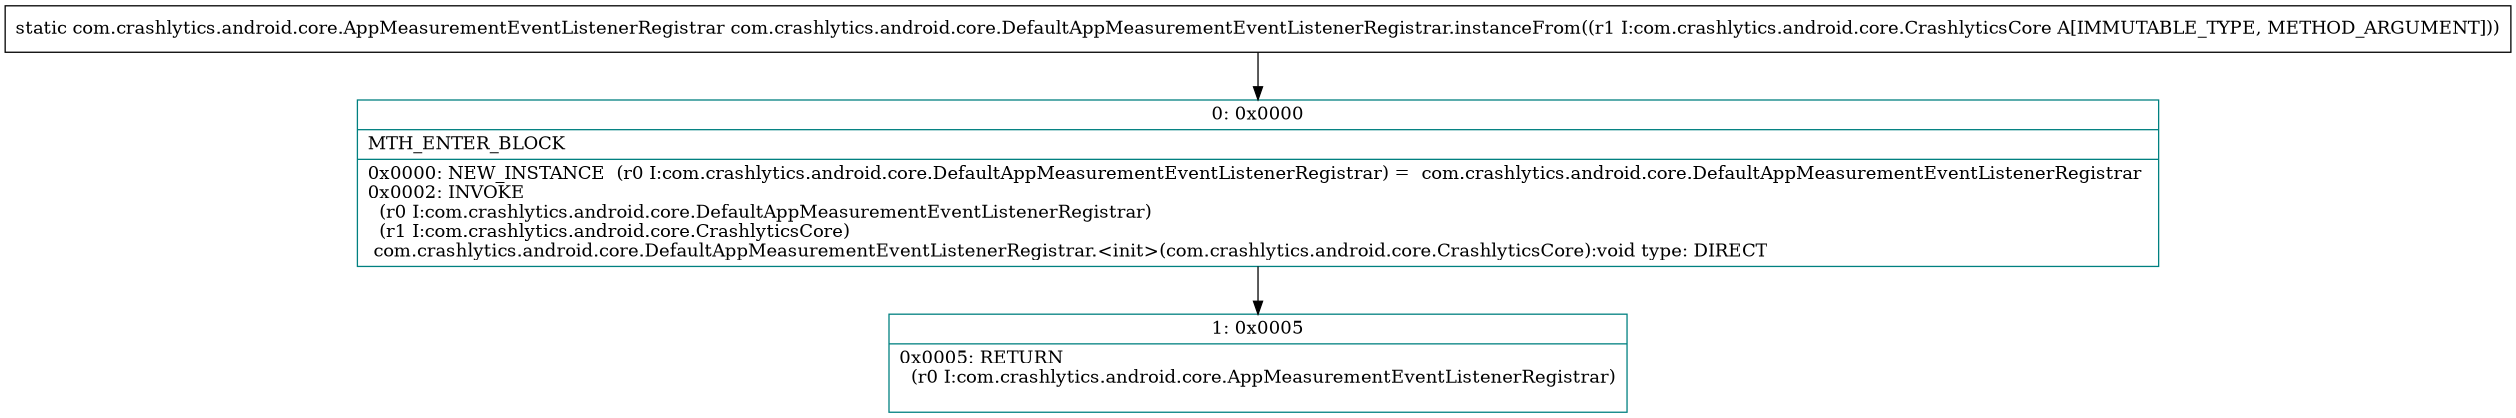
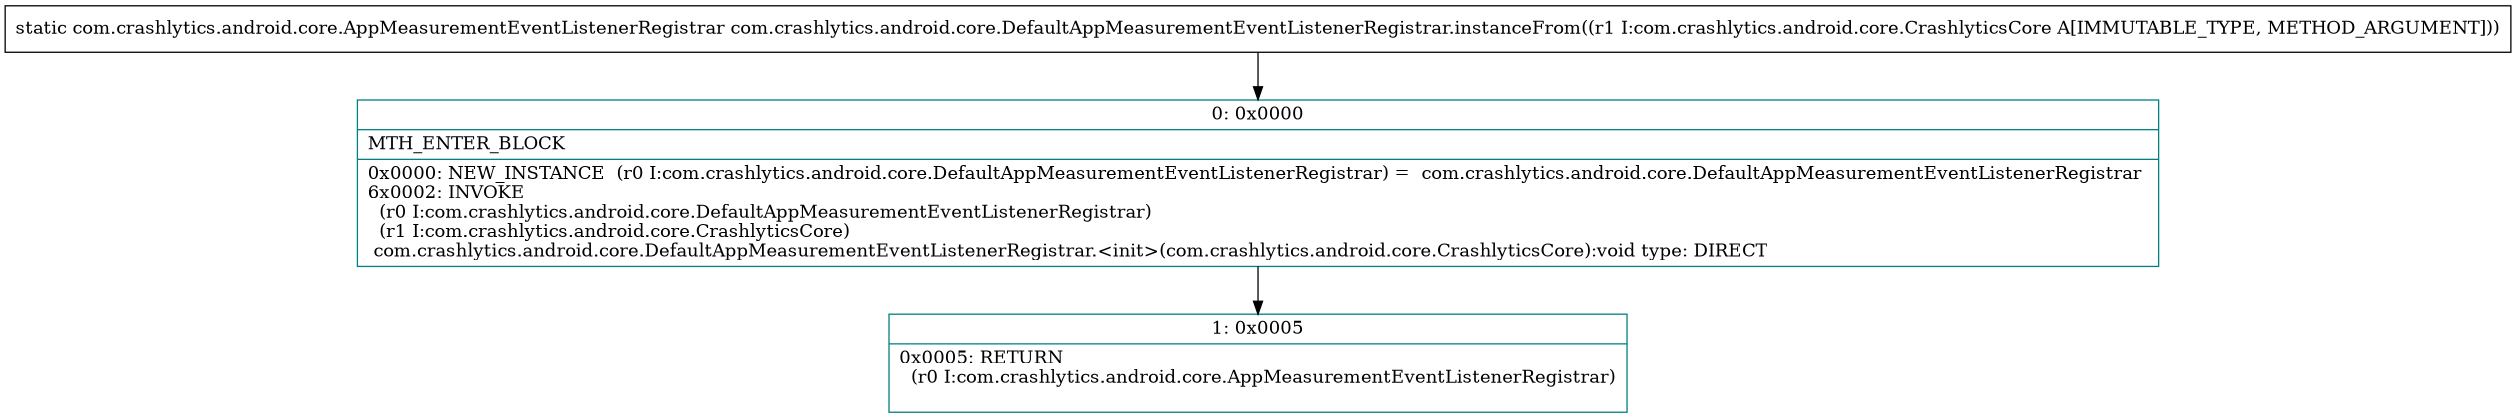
node "0: 0x0000": text "0x0002: INVOKE" -> "6x0002: INVOKE"
